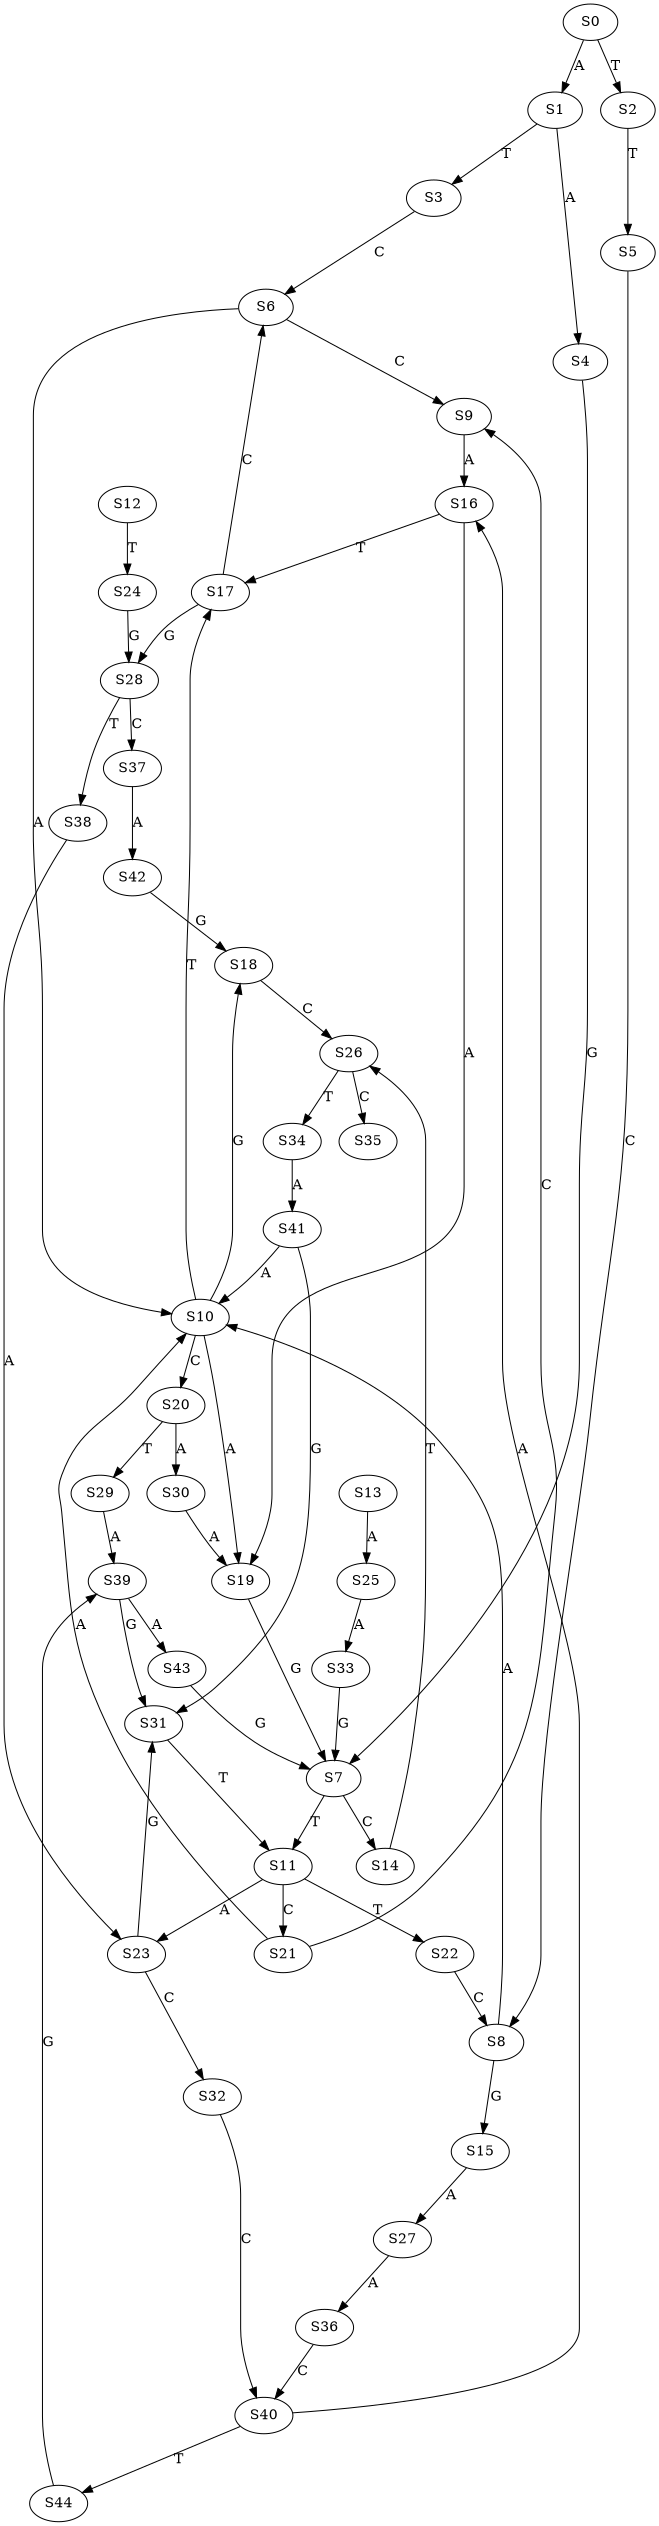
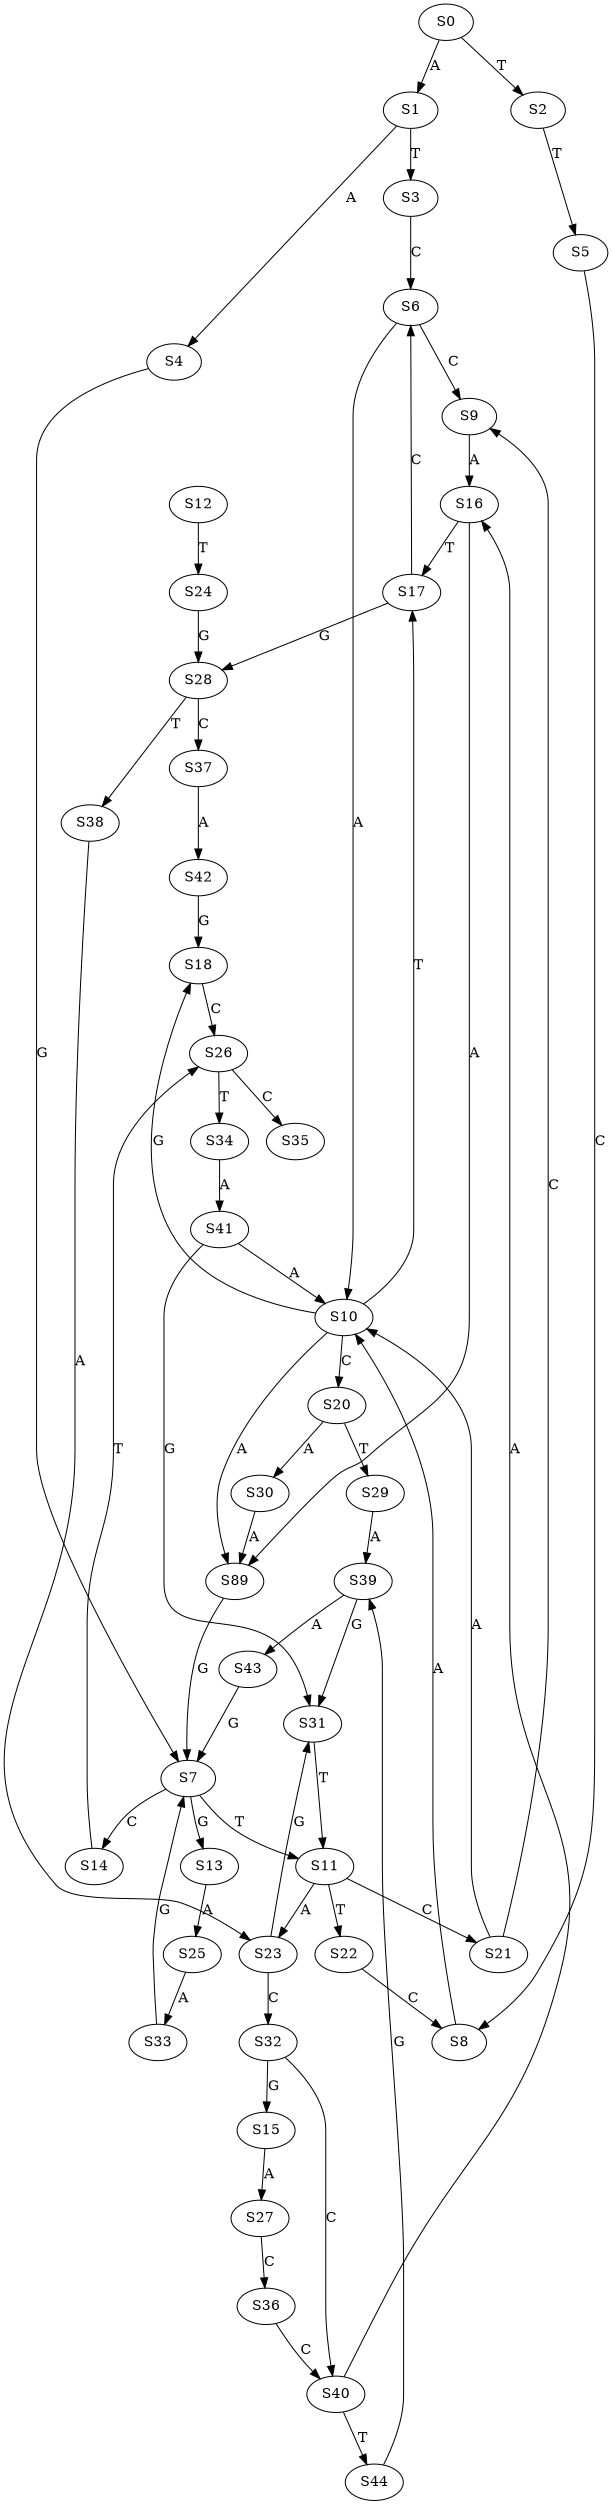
node "S19": label "S19" -> "S89"
edge "S7" -> "S13": added, label "G"
edge "S8" -> "S15": now "S32" -> "S15"
edge "S27" -> "S36": label "A" -> "C"
